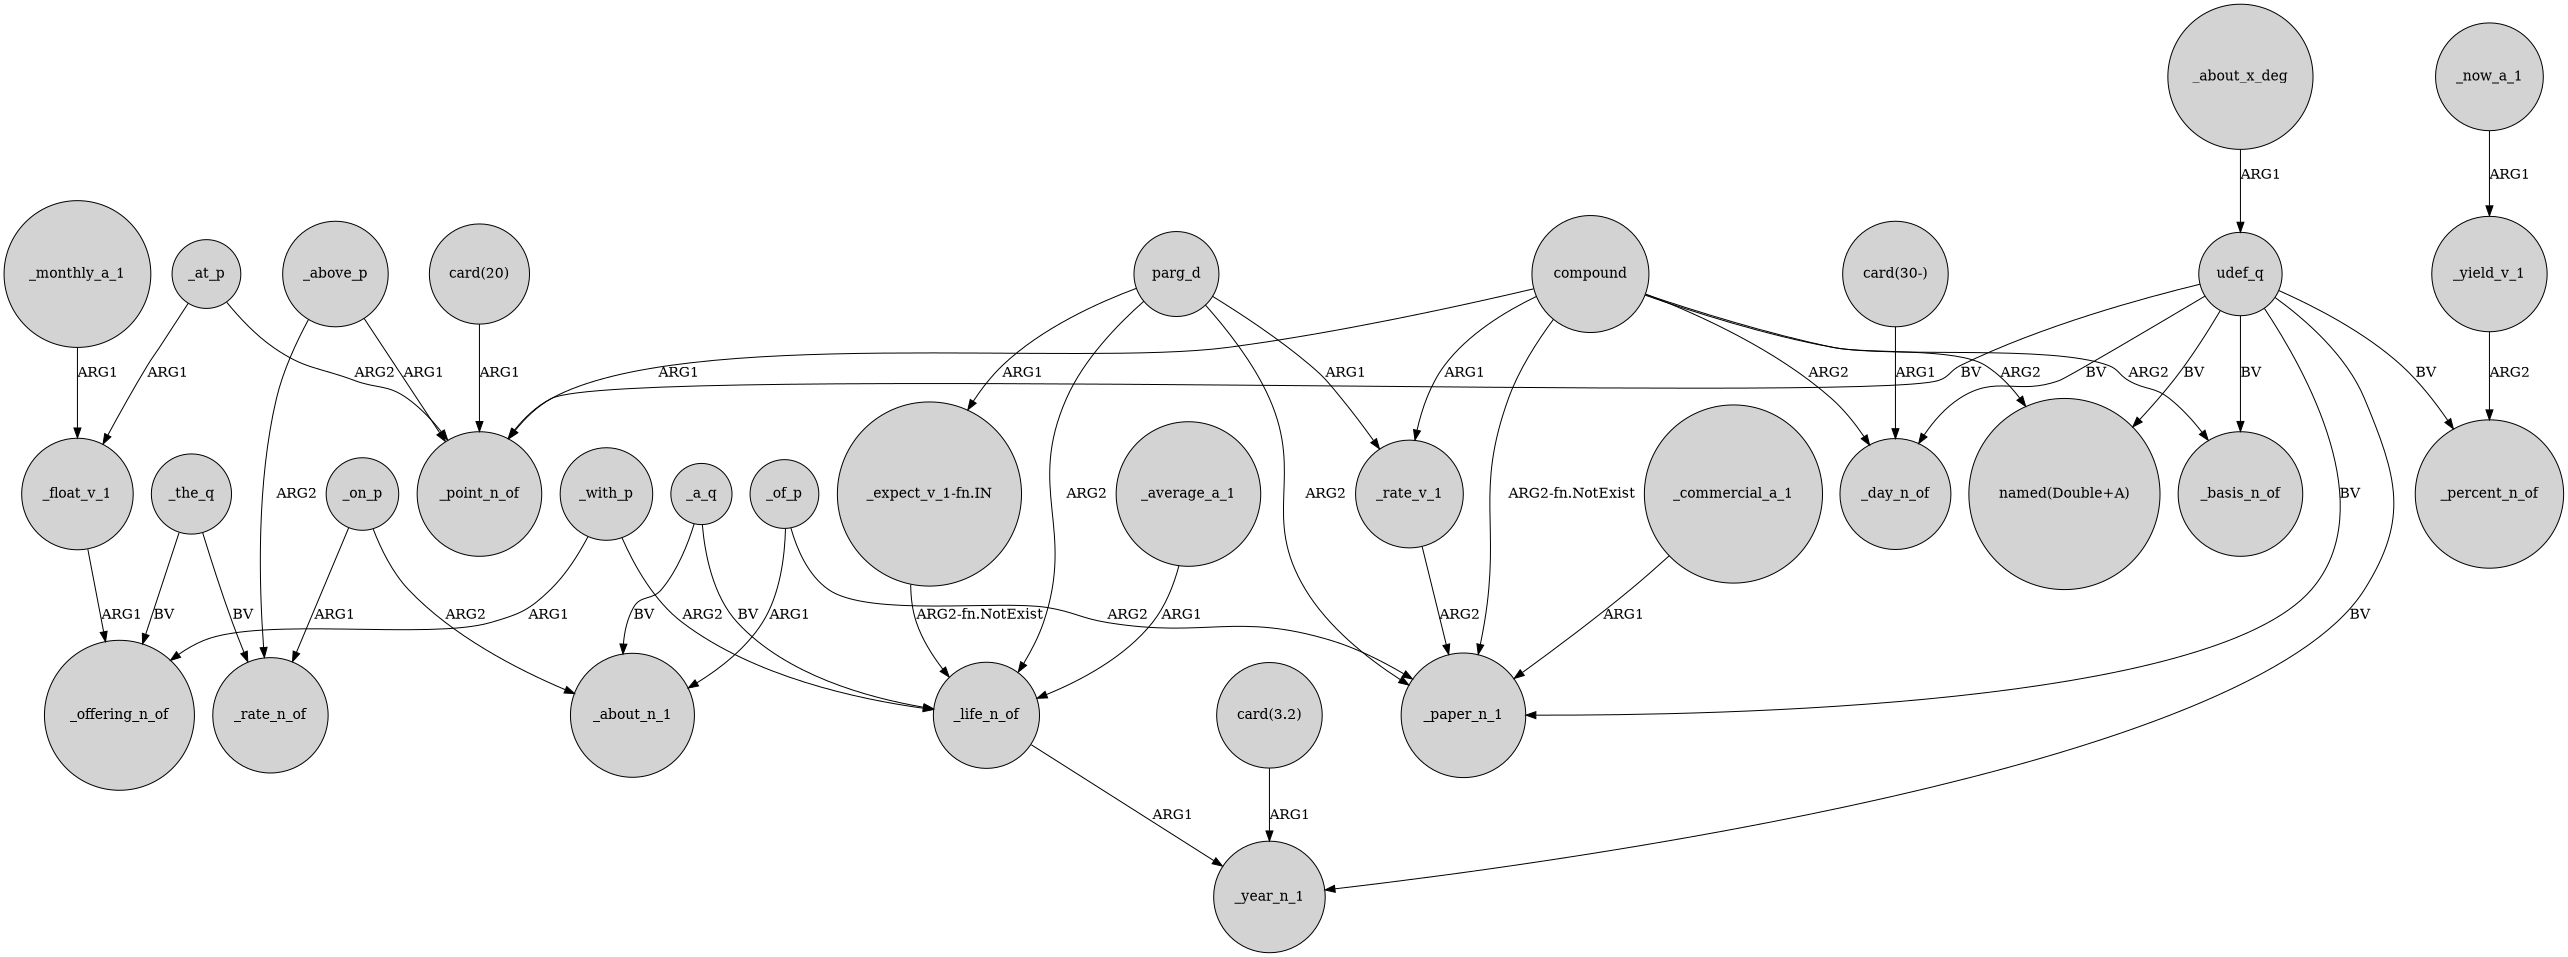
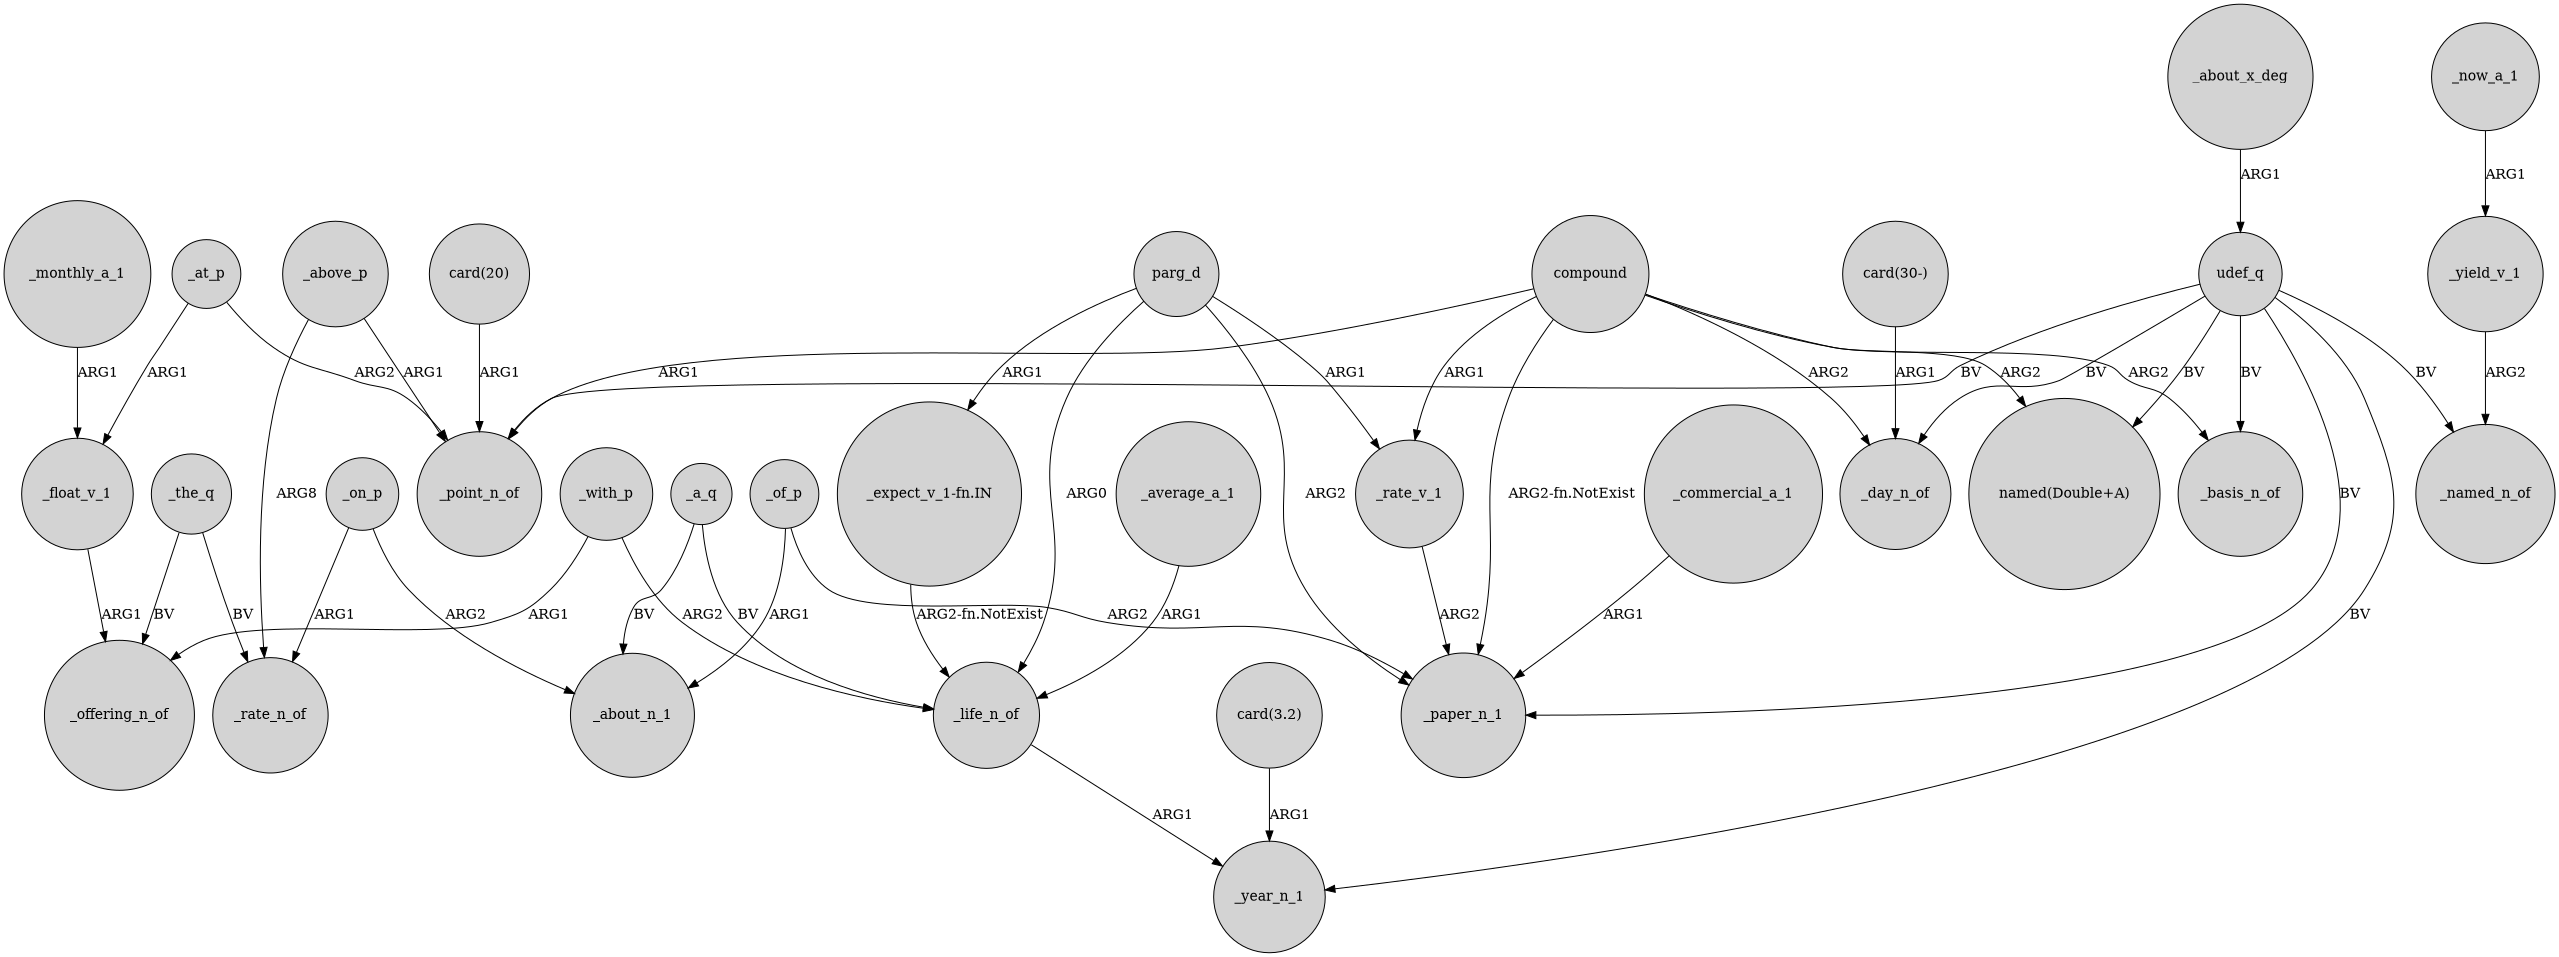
edge "_above_p" -> "_rate_n_of": label "ARG2" -> "ARG8"
edge "parg_d" -> "_life_n_of": label "ARG2" -> "ARG0"
node "_percent_n_of": label "_percent_n_of" -> "_named_n_of"
